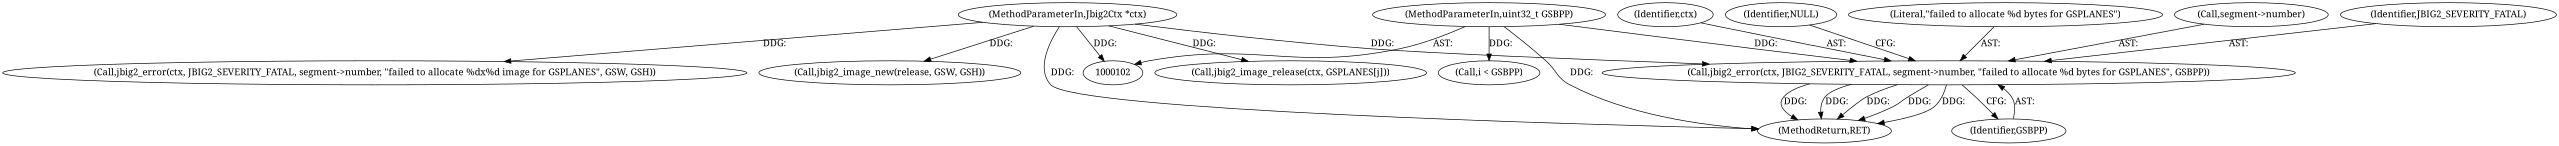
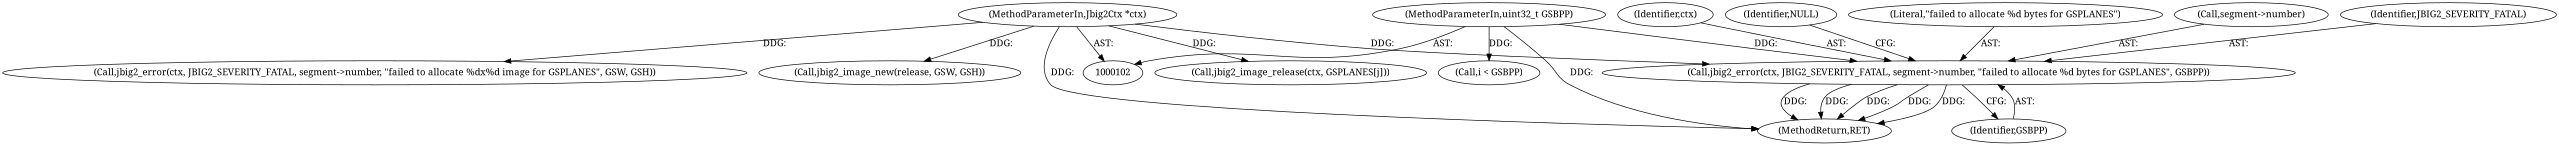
edge "(MethodParameterIn,Jbig2Ctx *ctx)" -> "1000102": label "DDG: " -> "AST: "
